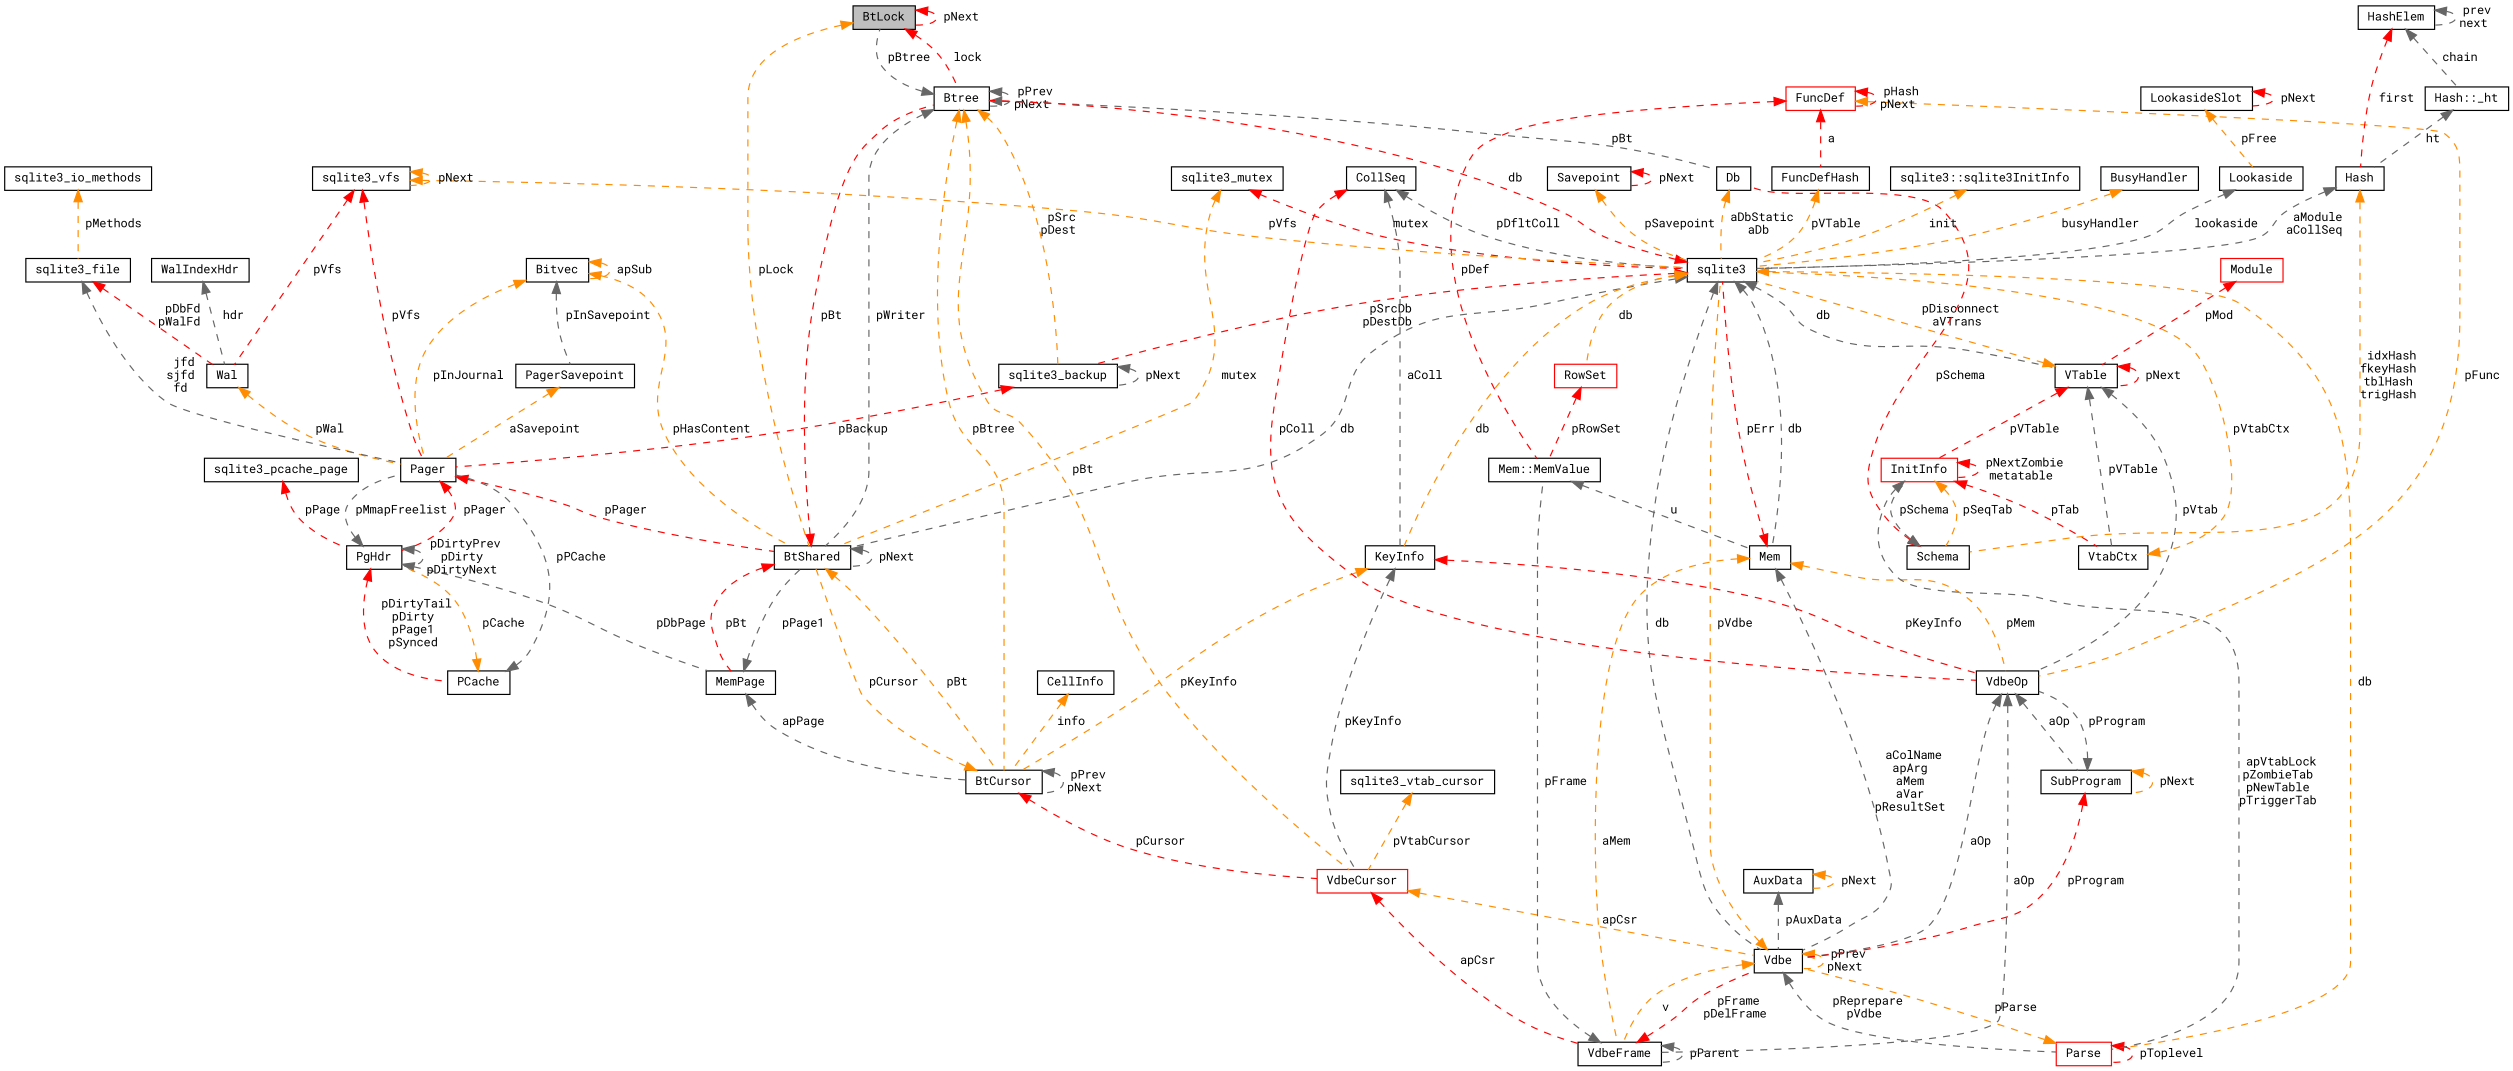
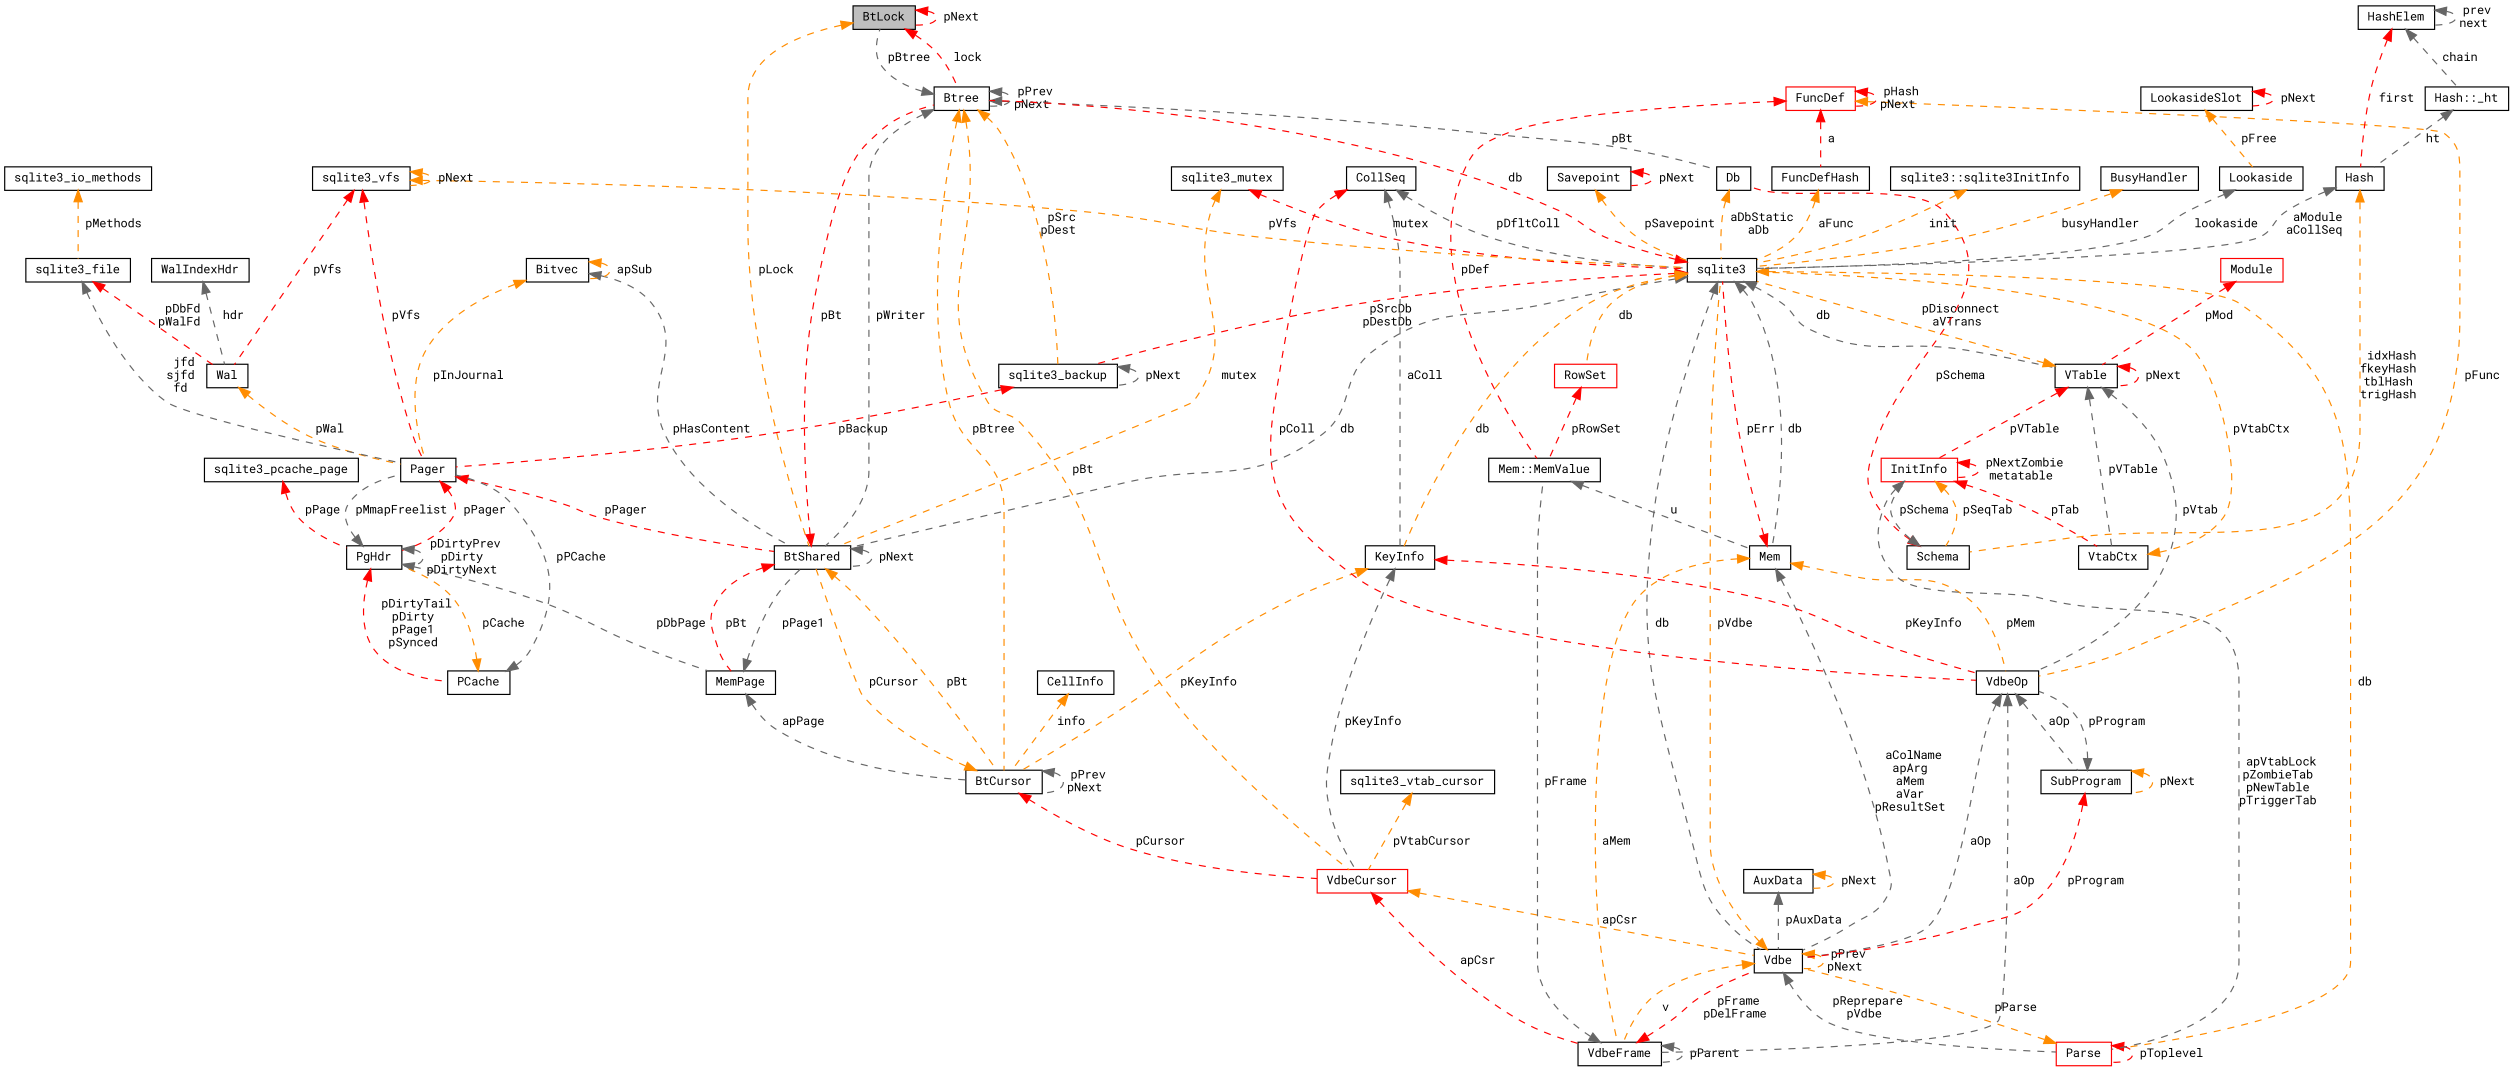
edge "sqlite3" -> "FuncDefHash": label " pVTable" -> " aFunc"
node "PagerSavepoint": removed
edge "BtShared" -> "Bitvec": color darkorange -> gray40
